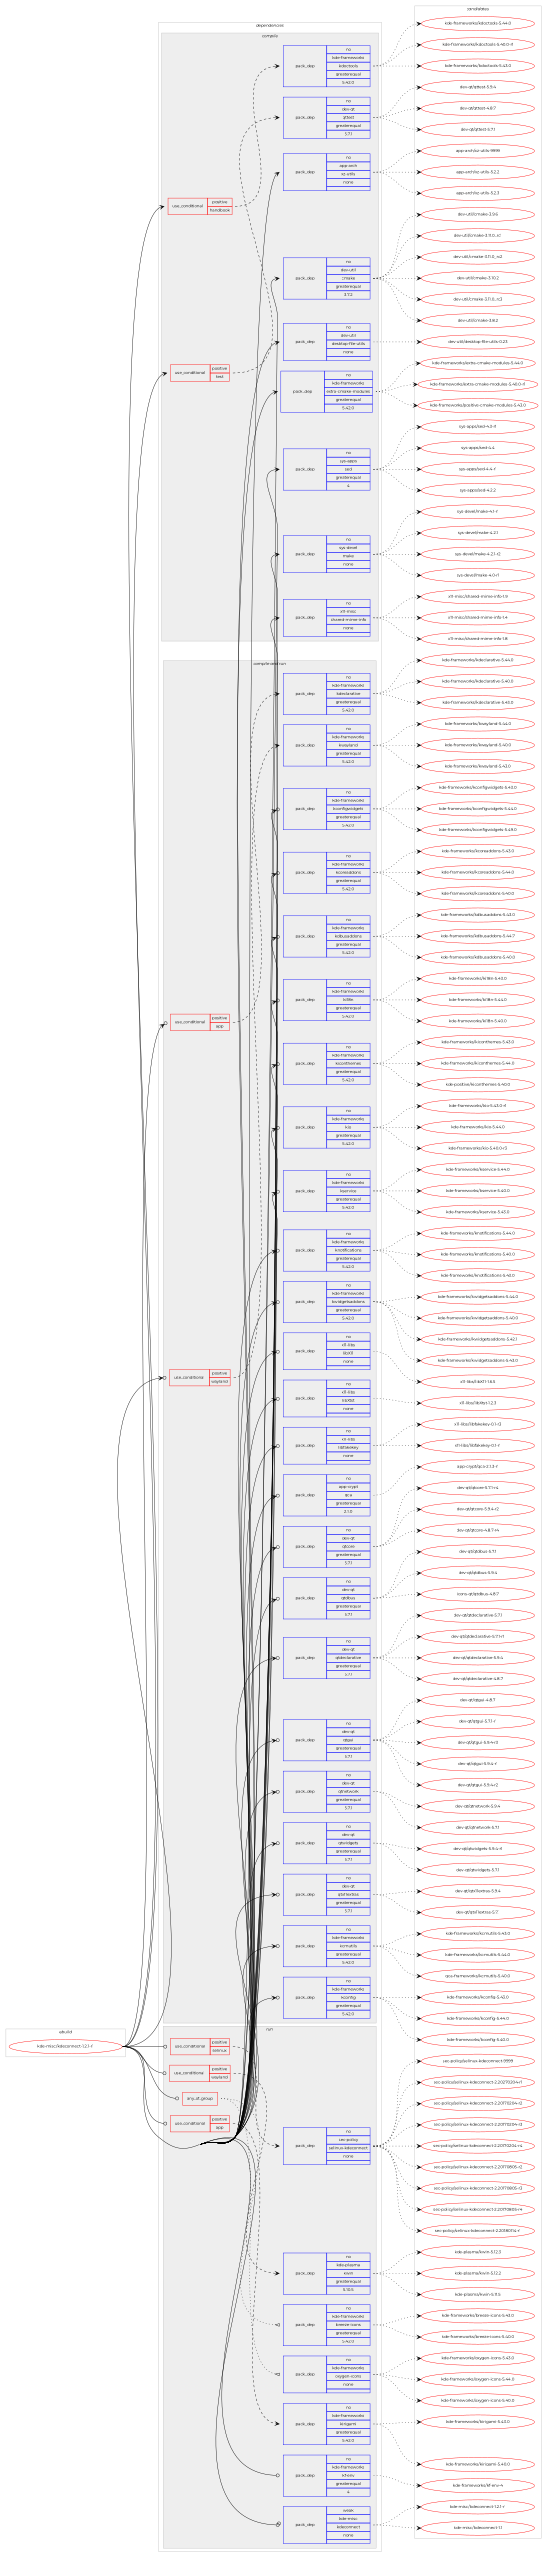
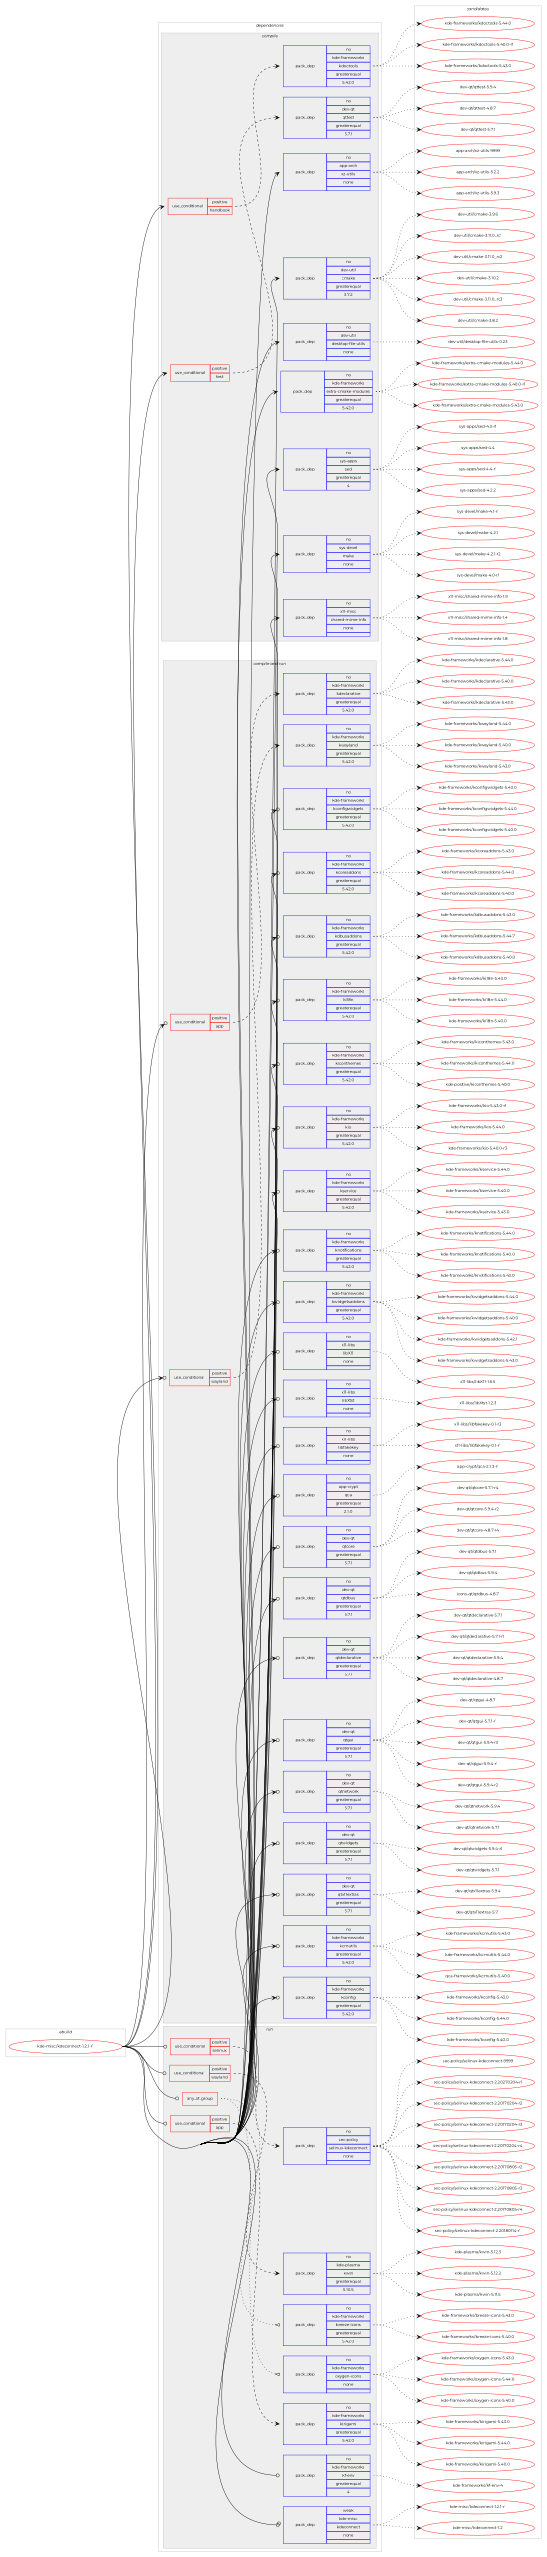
node "app-arch/xz-utils-5.2.3": label "app-arch/xz-utils-5.2.3" -> "app-arch/xz-utils-5.9.3"
node "kde-frameworks/positive-cmake-modules-5.43.0": label "kde-frameworks/positive-cmake-modules-5.43.0" -> "kde-frameworks/extra-cmake-modules-5.43.0"
node "kde-frameworks/kconfigwidgets-5.49.0": label "kde-frameworks/kconfigwidgets-5.49.0" -> "kde-frameworks/kconfigwidgets-5.40.0"
node "kde-frameworks/kirigami-5.44.0": added
node "kde-misc/kdeconnect-1.1": label "kde-misc/kdeconnect-1.1" -> "kde-misc/kdeconnect-1.2"
